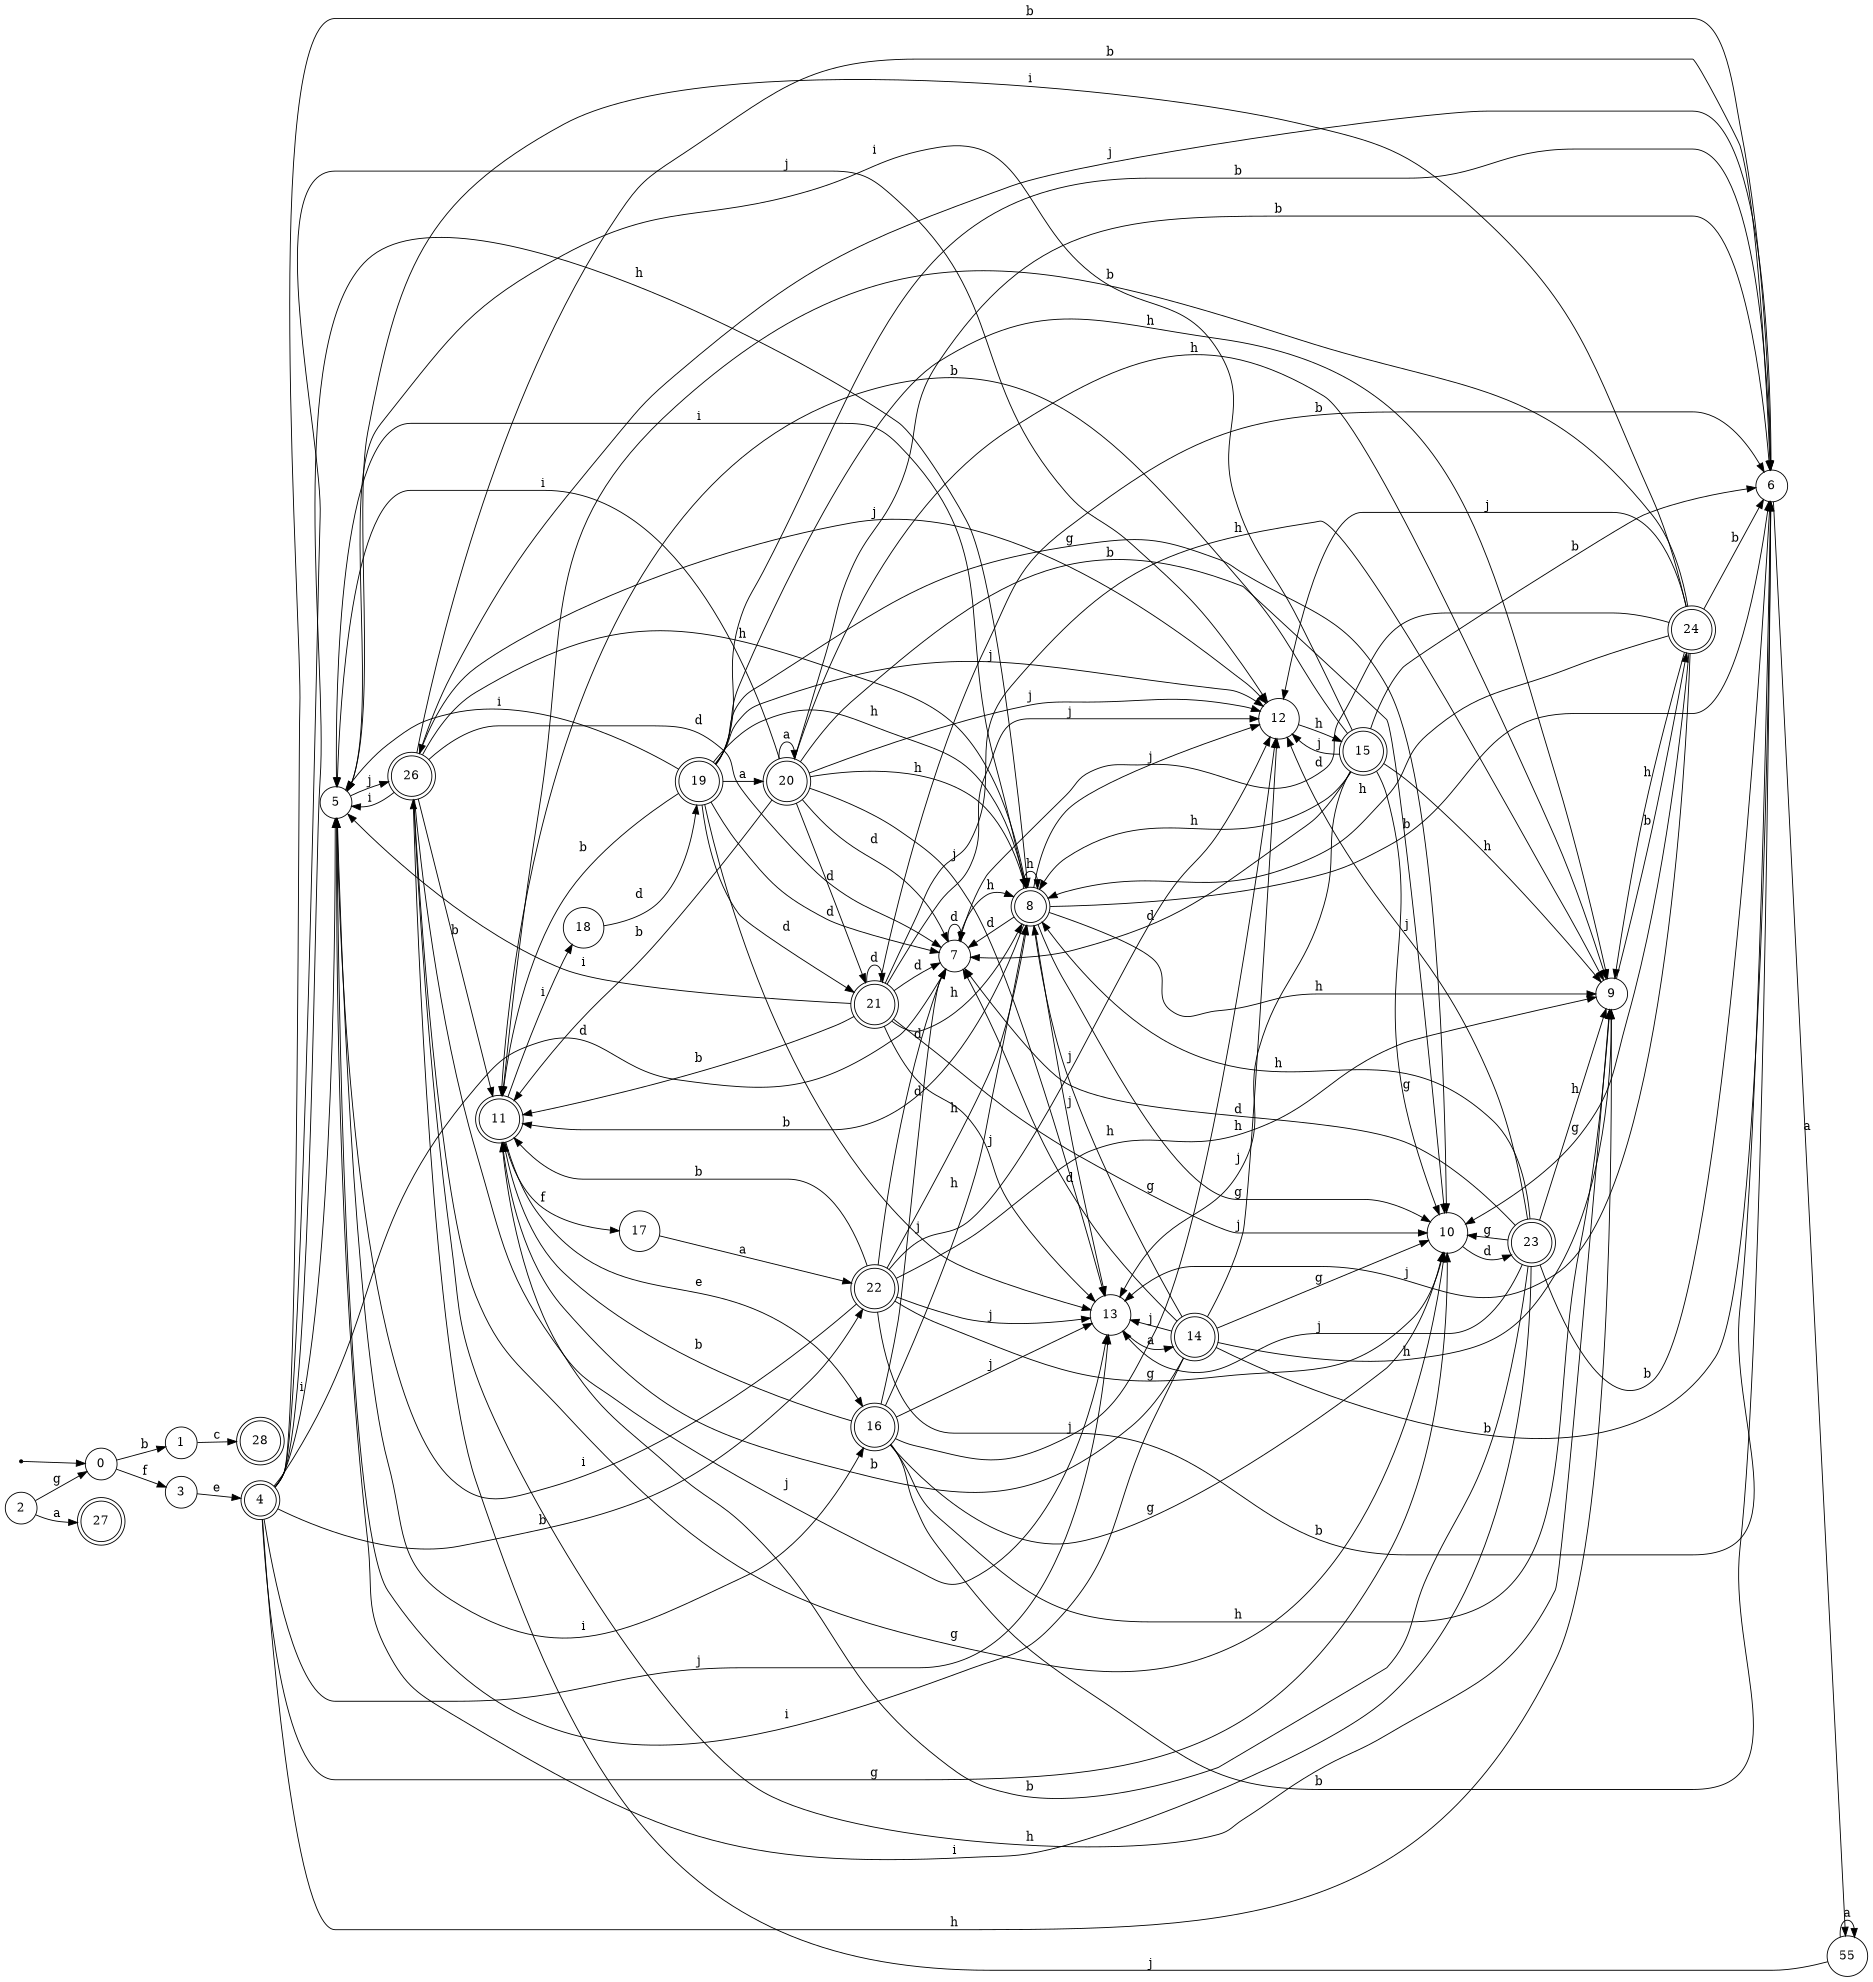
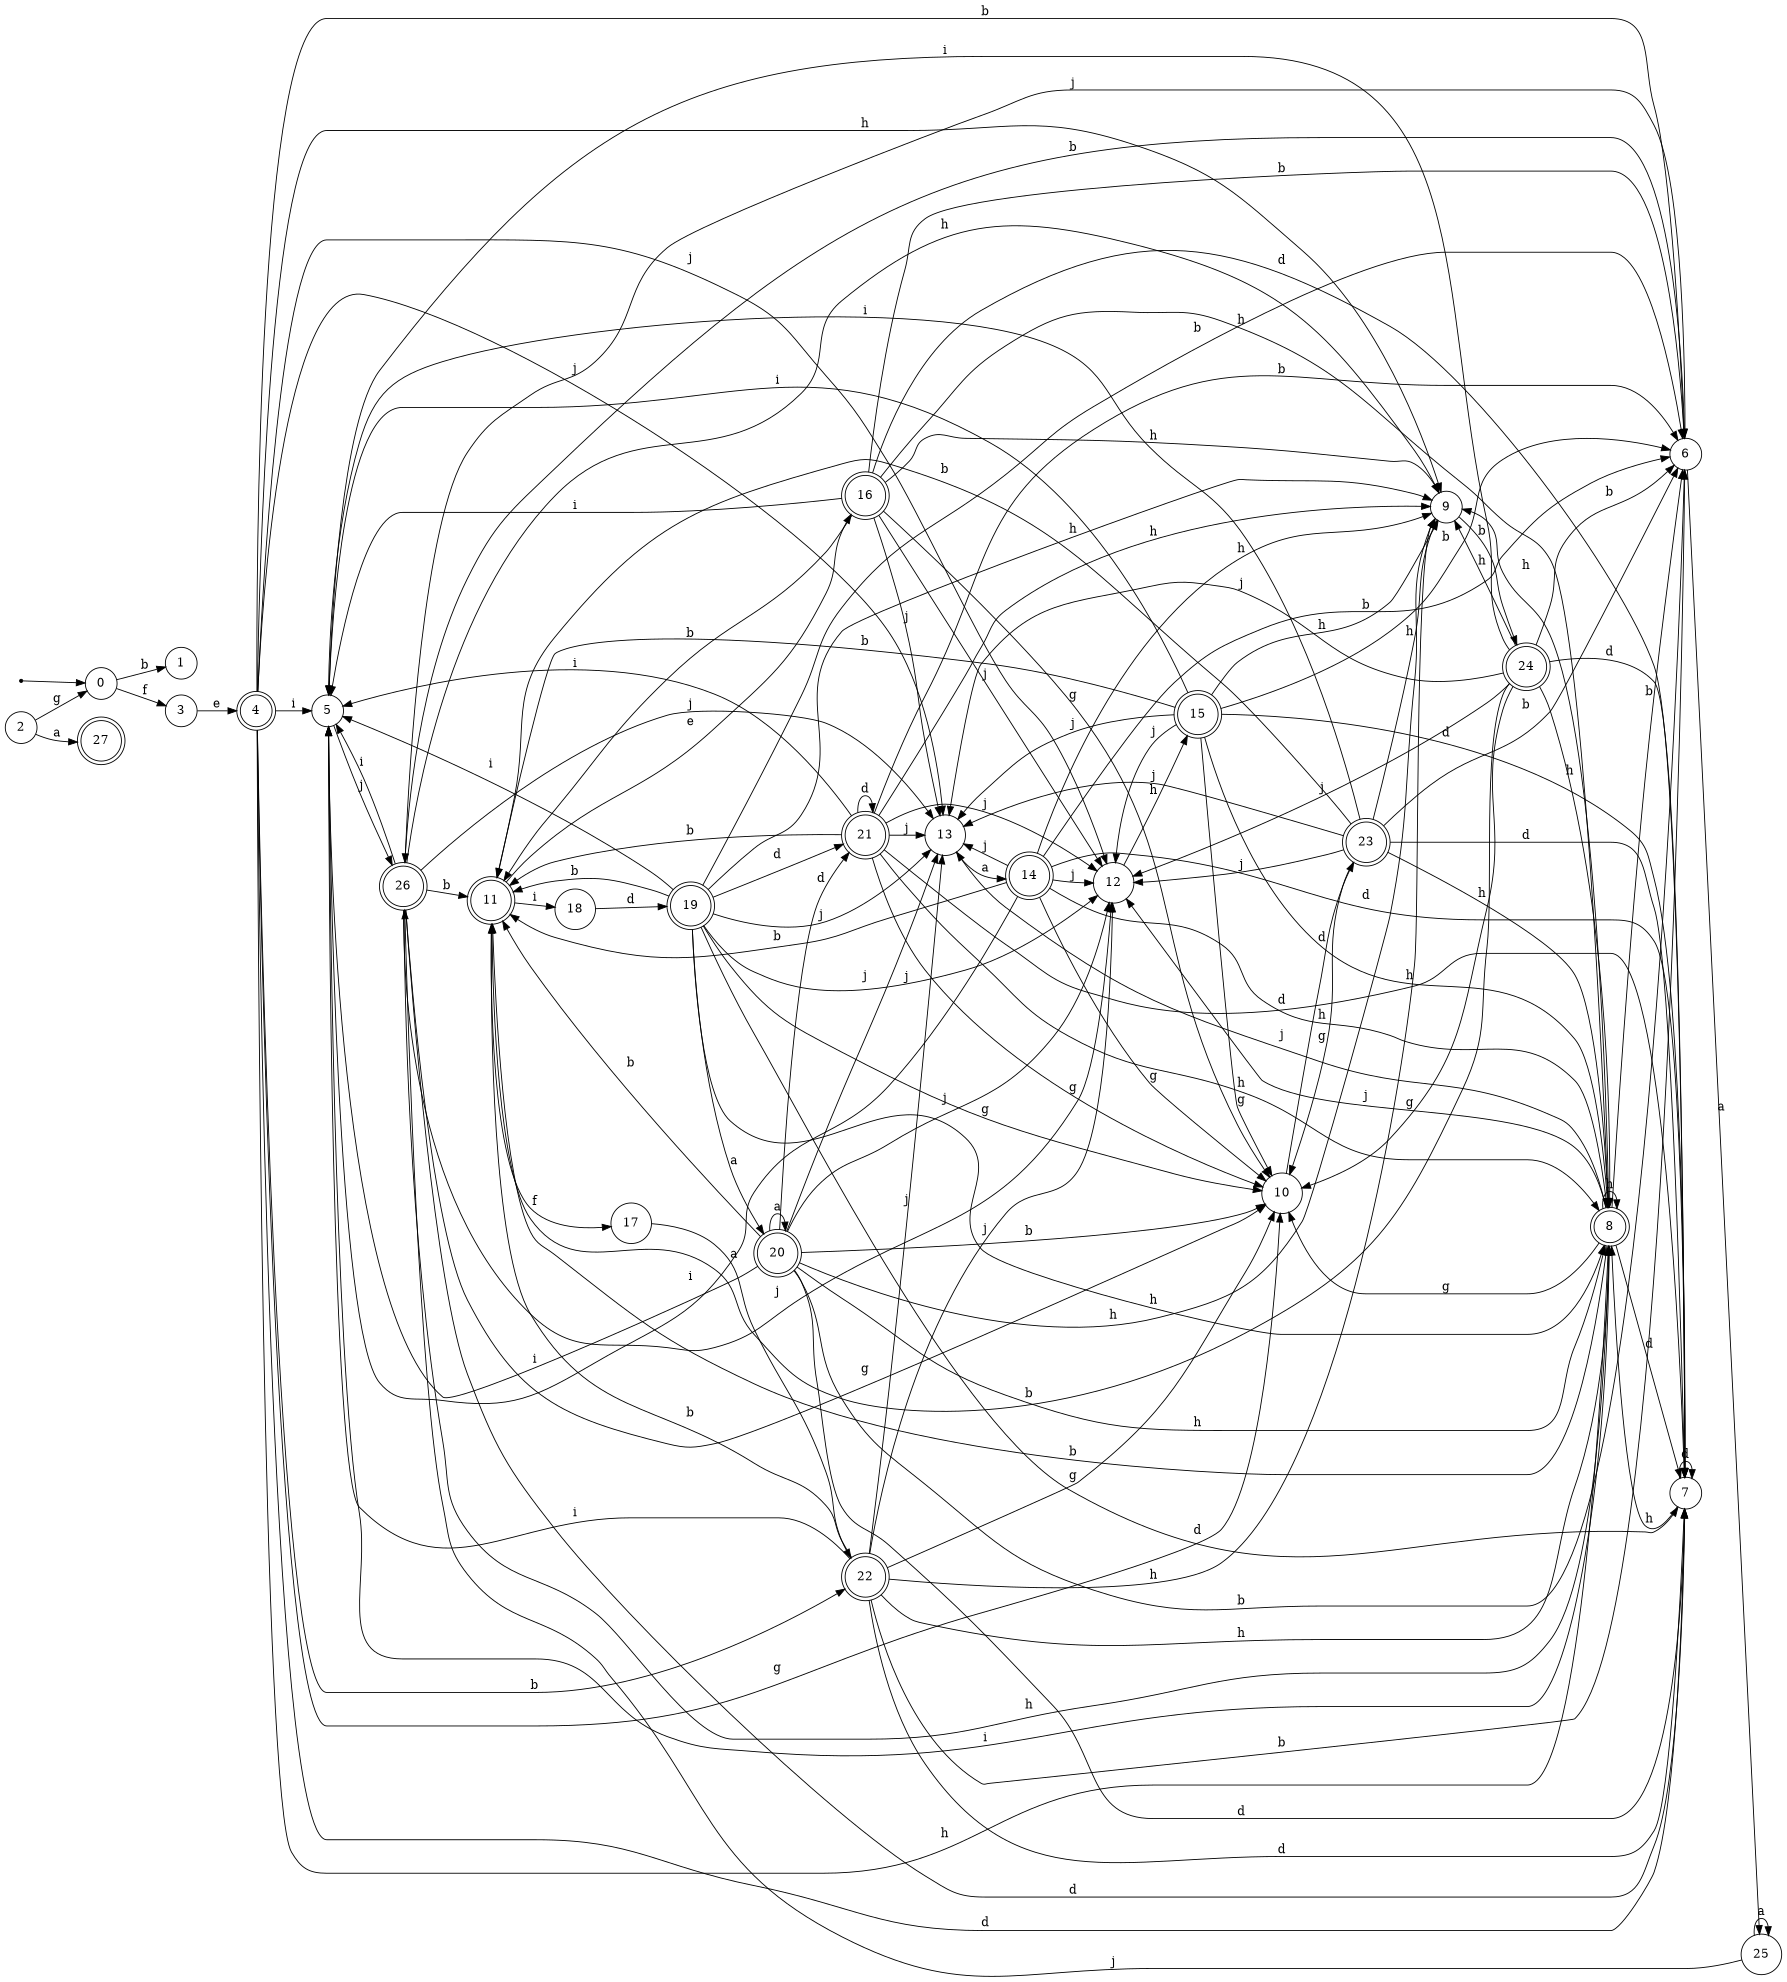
node "28": removed
edge "5" -> "16": reversed
node "55": label "55" -> "25"
